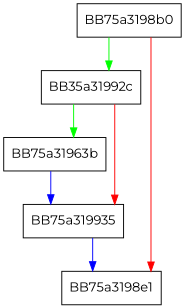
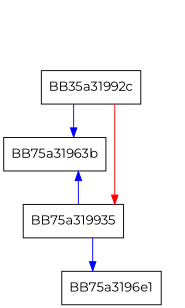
node "BB75a3198b0": removed
edge "BB35a31992c" -> "BB75a31963b": color green -> blue
edge "BB75a31963b" -> "BB75a319935": reversed
node "BB75a3198e1": label "BB75a3198e1" -> "BB75a3196e1"
